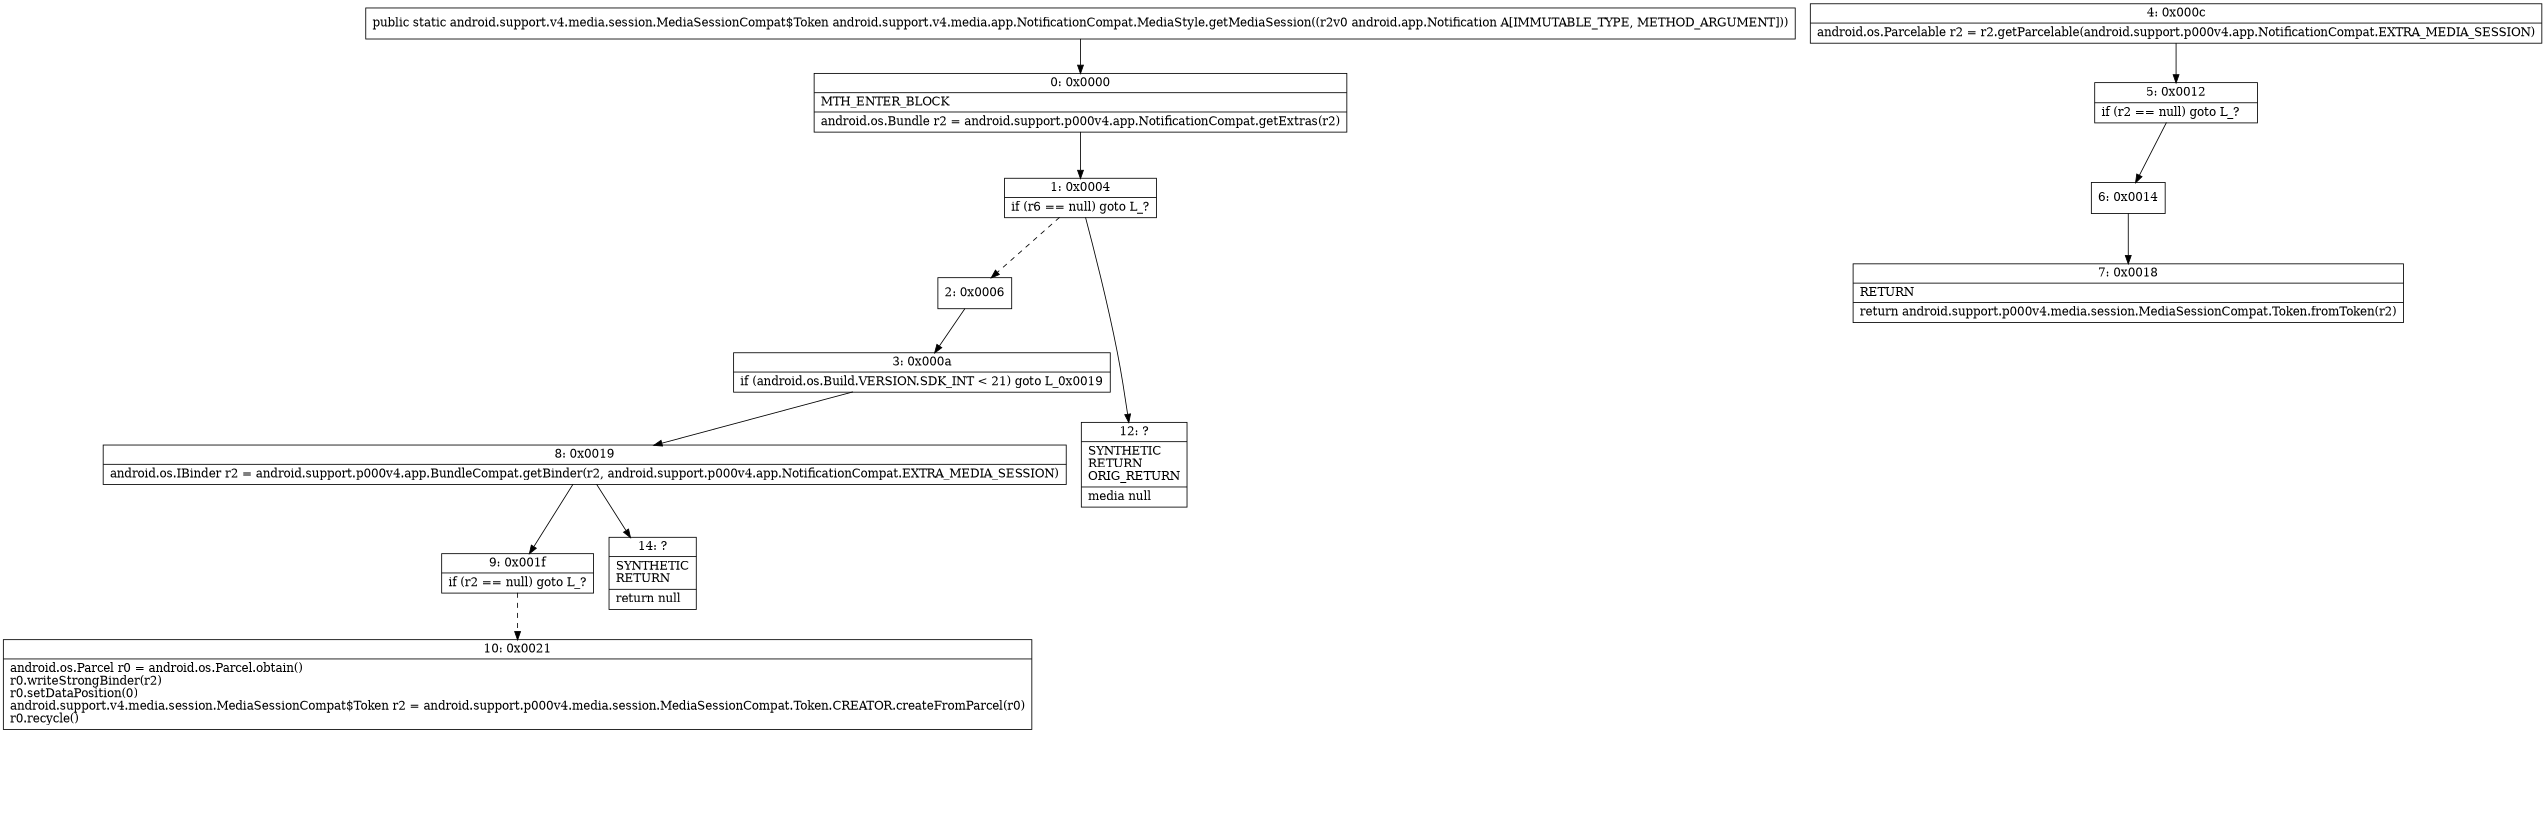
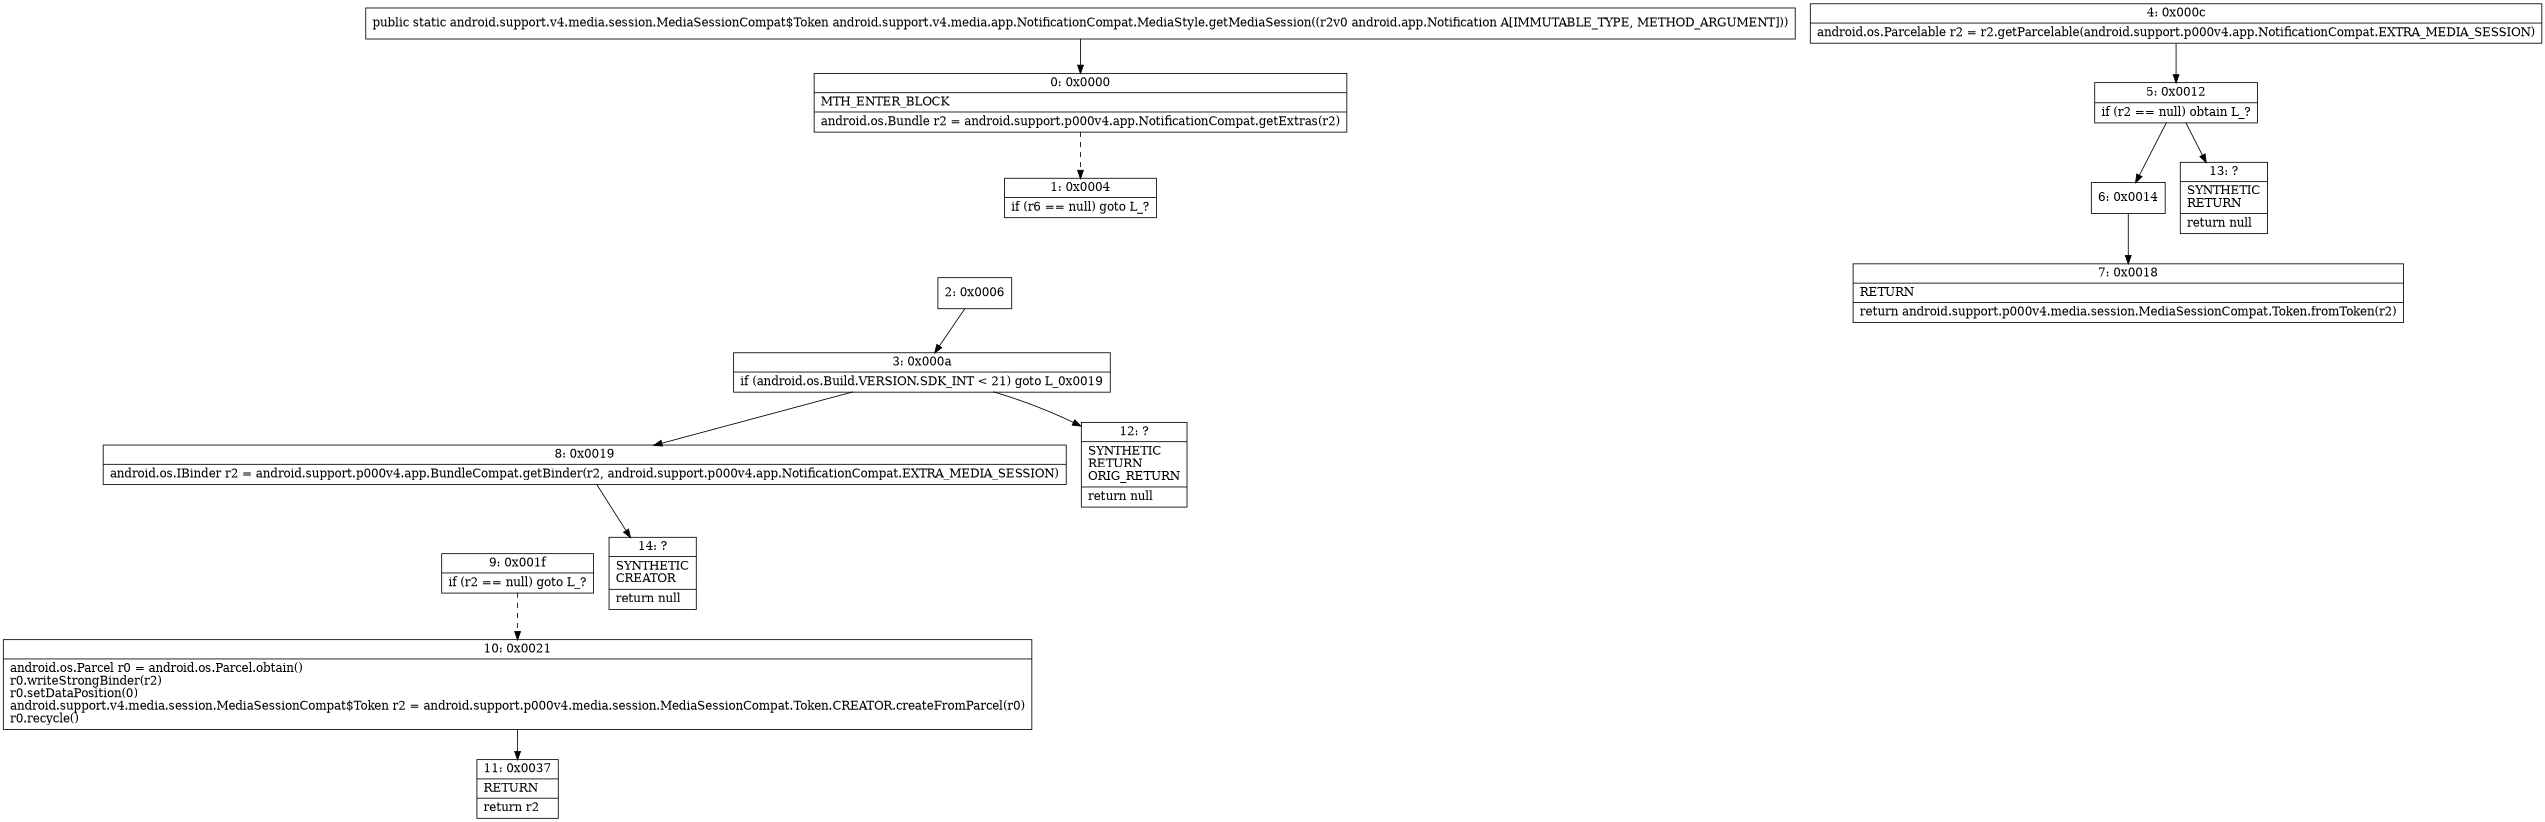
node "5: 0x0012": text "if (r2 == null) goto L_?" -> "if (r2 == null) obtain L_?"
edge "0: 0x0000" -> "1: 0x0004": style solid -> dashed
node "13: ?": added
edge "1: 0x0004" -> "2: 0x0006": removed
edge "1: 0x0004" -> "12: ?": now "3: 0x000a" -> "12: ?"
node "12: ?": text "media null" -> "return null"
edge "8: 0x0019" -> "9: 0x001f": removed
node "14: ?": text "RETURN" -> "CREATOR"
node "11: 0x0037": added
